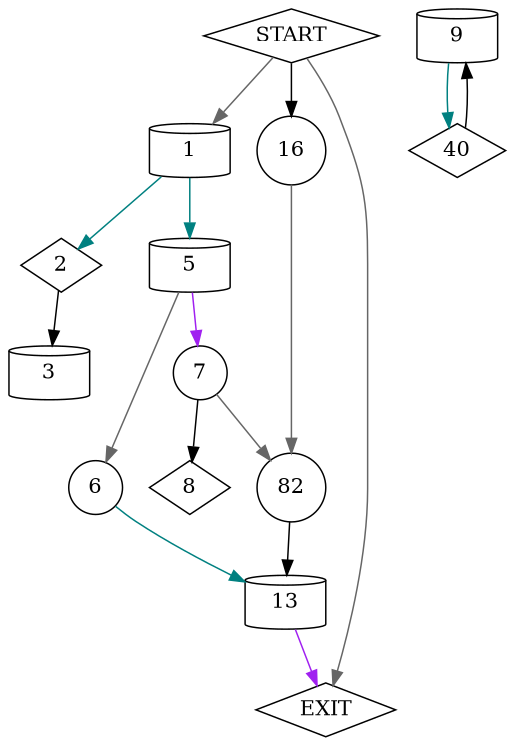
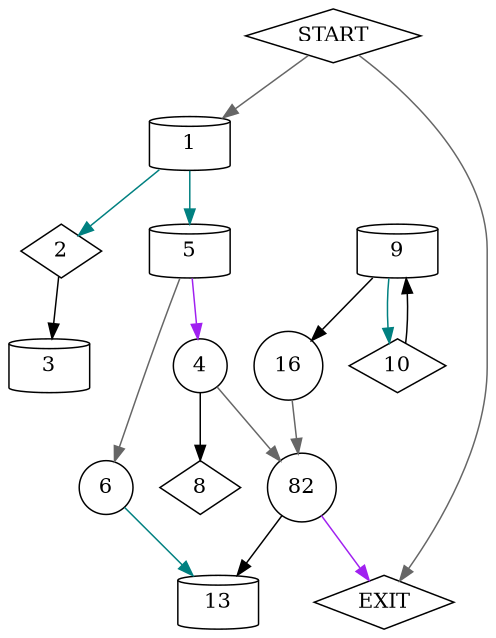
edge "START" -> "16": now "9" -> "16"
node "40": label "40" -> "10"
node "7": label "7" -> "4"
edge "13" -> "EXIT": now "82" -> "EXIT"
